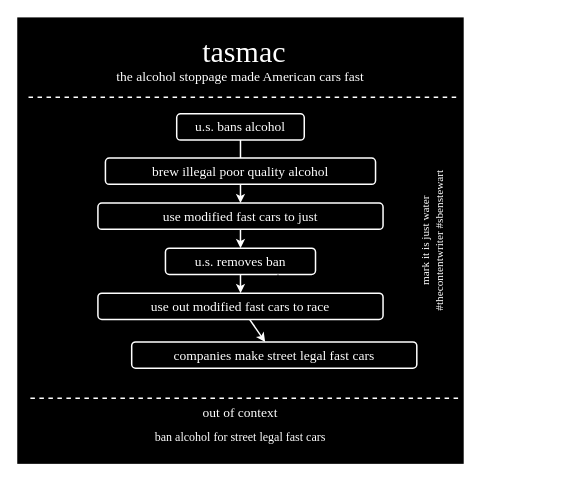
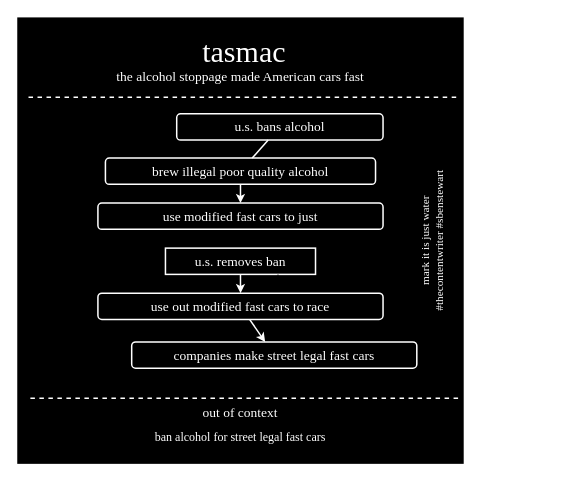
node "u.s. bans alcohol": size 128x26 -> 206x26
edge "use modified fast cars to just" -> "u.s. removes ban": removed
node "u.s. removes ban": shape rounded rectangle -> rectangle
